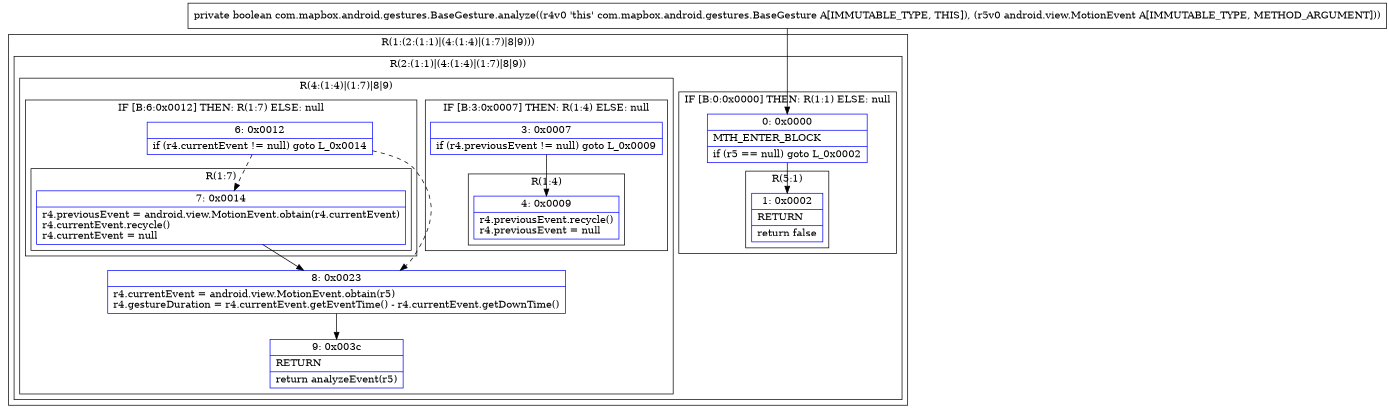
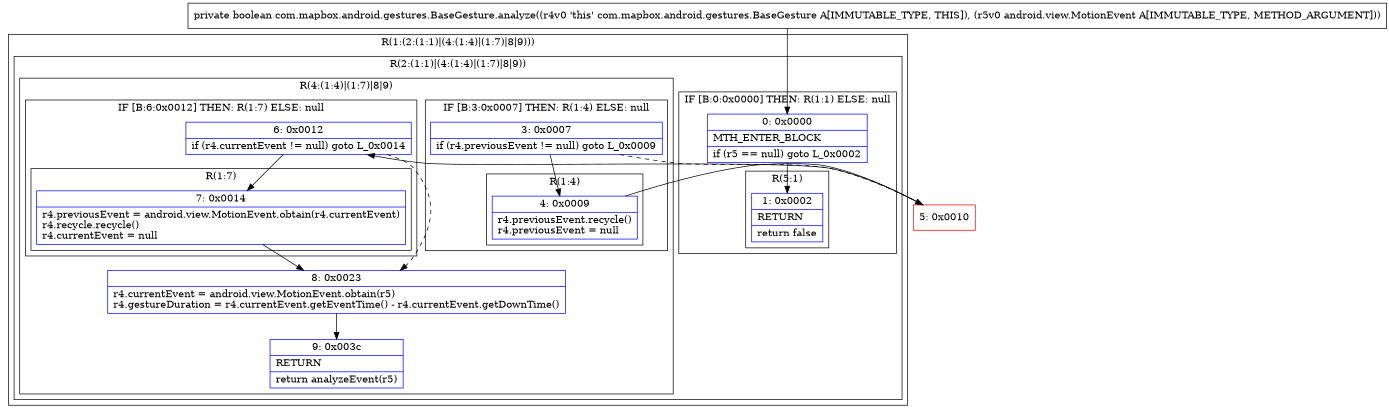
edge "6: 0x0012" -> "7: 0x0014": style dashed -> solid
node "5: 0x0010": added
node "7: 0x0014": text "r4.currentEvent.recycle()" -> "r4.recycle.recycle()"
